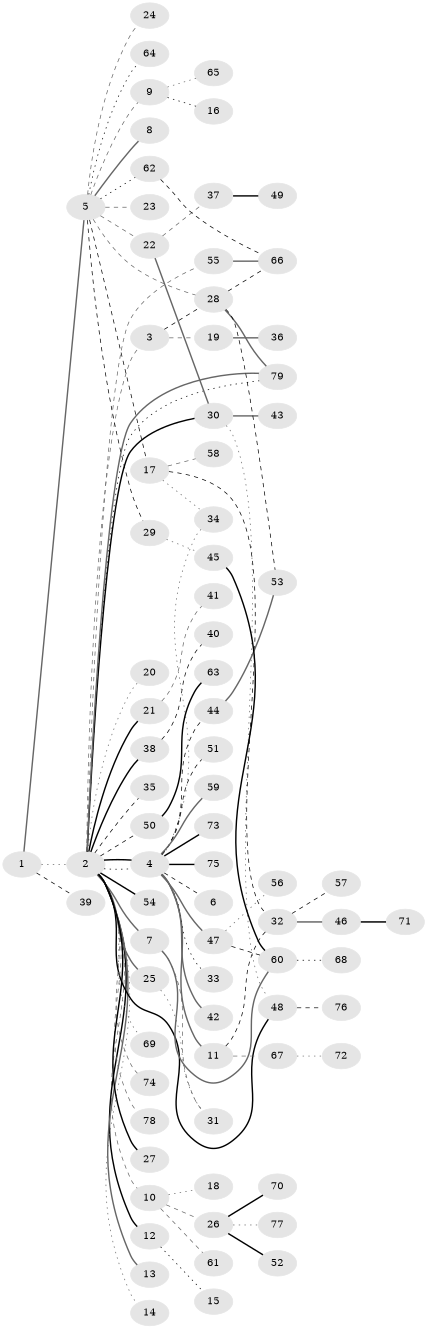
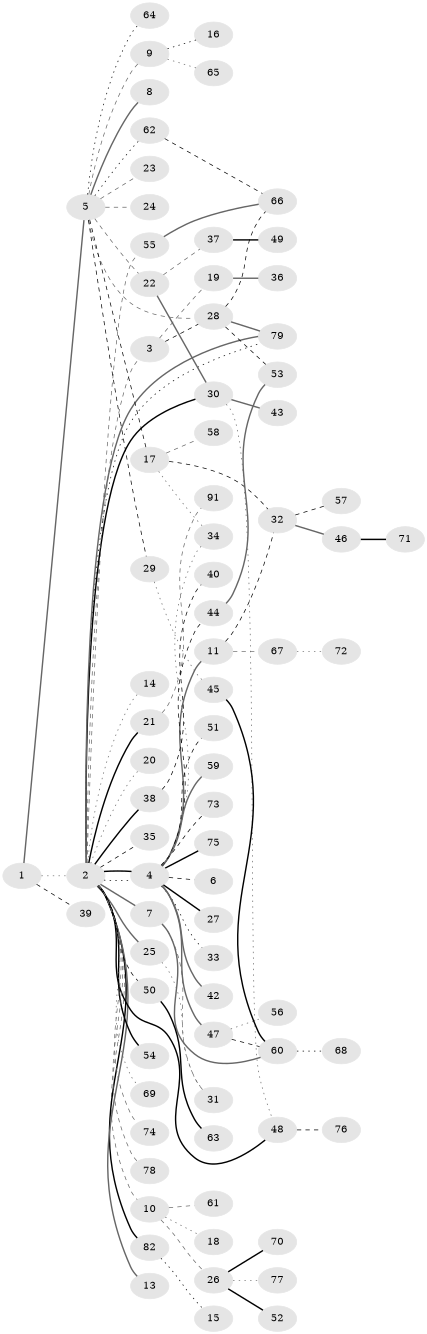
node "41": label "41" -> "91"
edge "73" -- "4": style bold -> dashed
edge "2" -- "27": now "4" -- "27"
node "12": label "12" -> "82"
